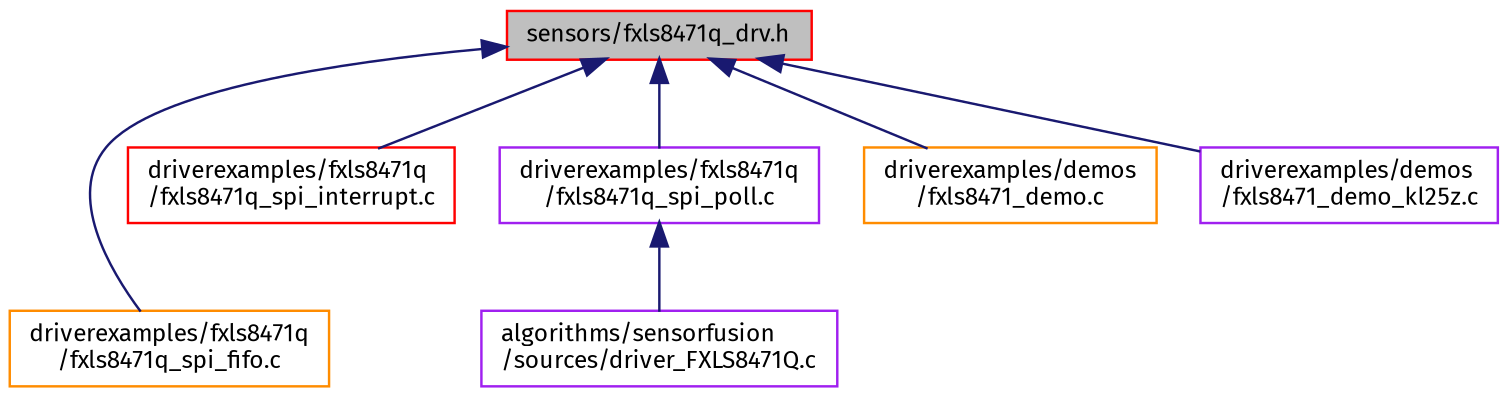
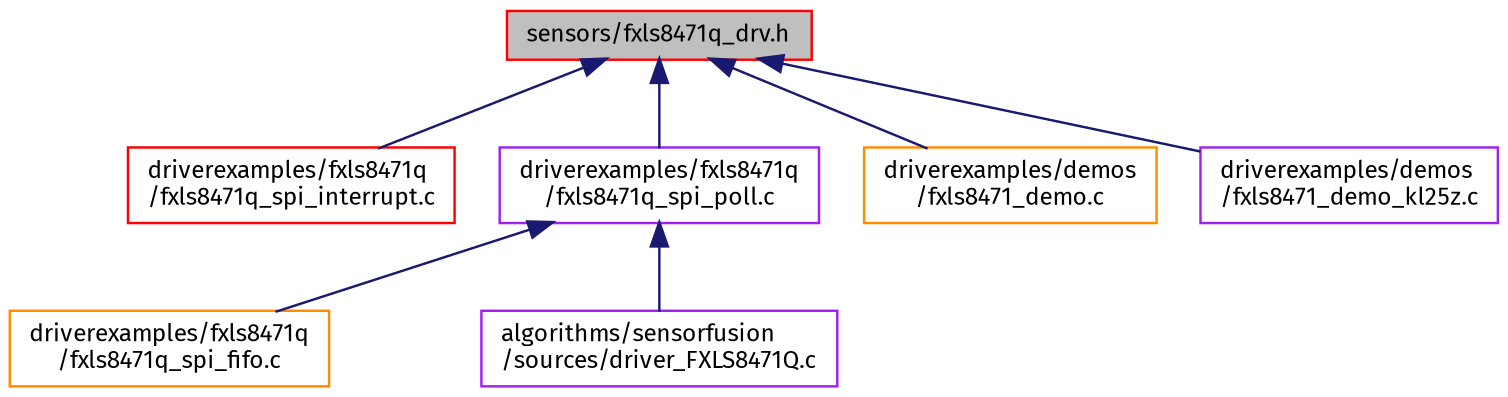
edge "driverexamples/fxls8471q /fxls8471q_spi_fifo.c" -> "sensors/fxls8471q_drv.h": now "driverexamples/fxls8471q /fxls8471q_spi_fifo.c" -> "driverexamples/fxls8471q /fxls8471q_spi_poll.c"
